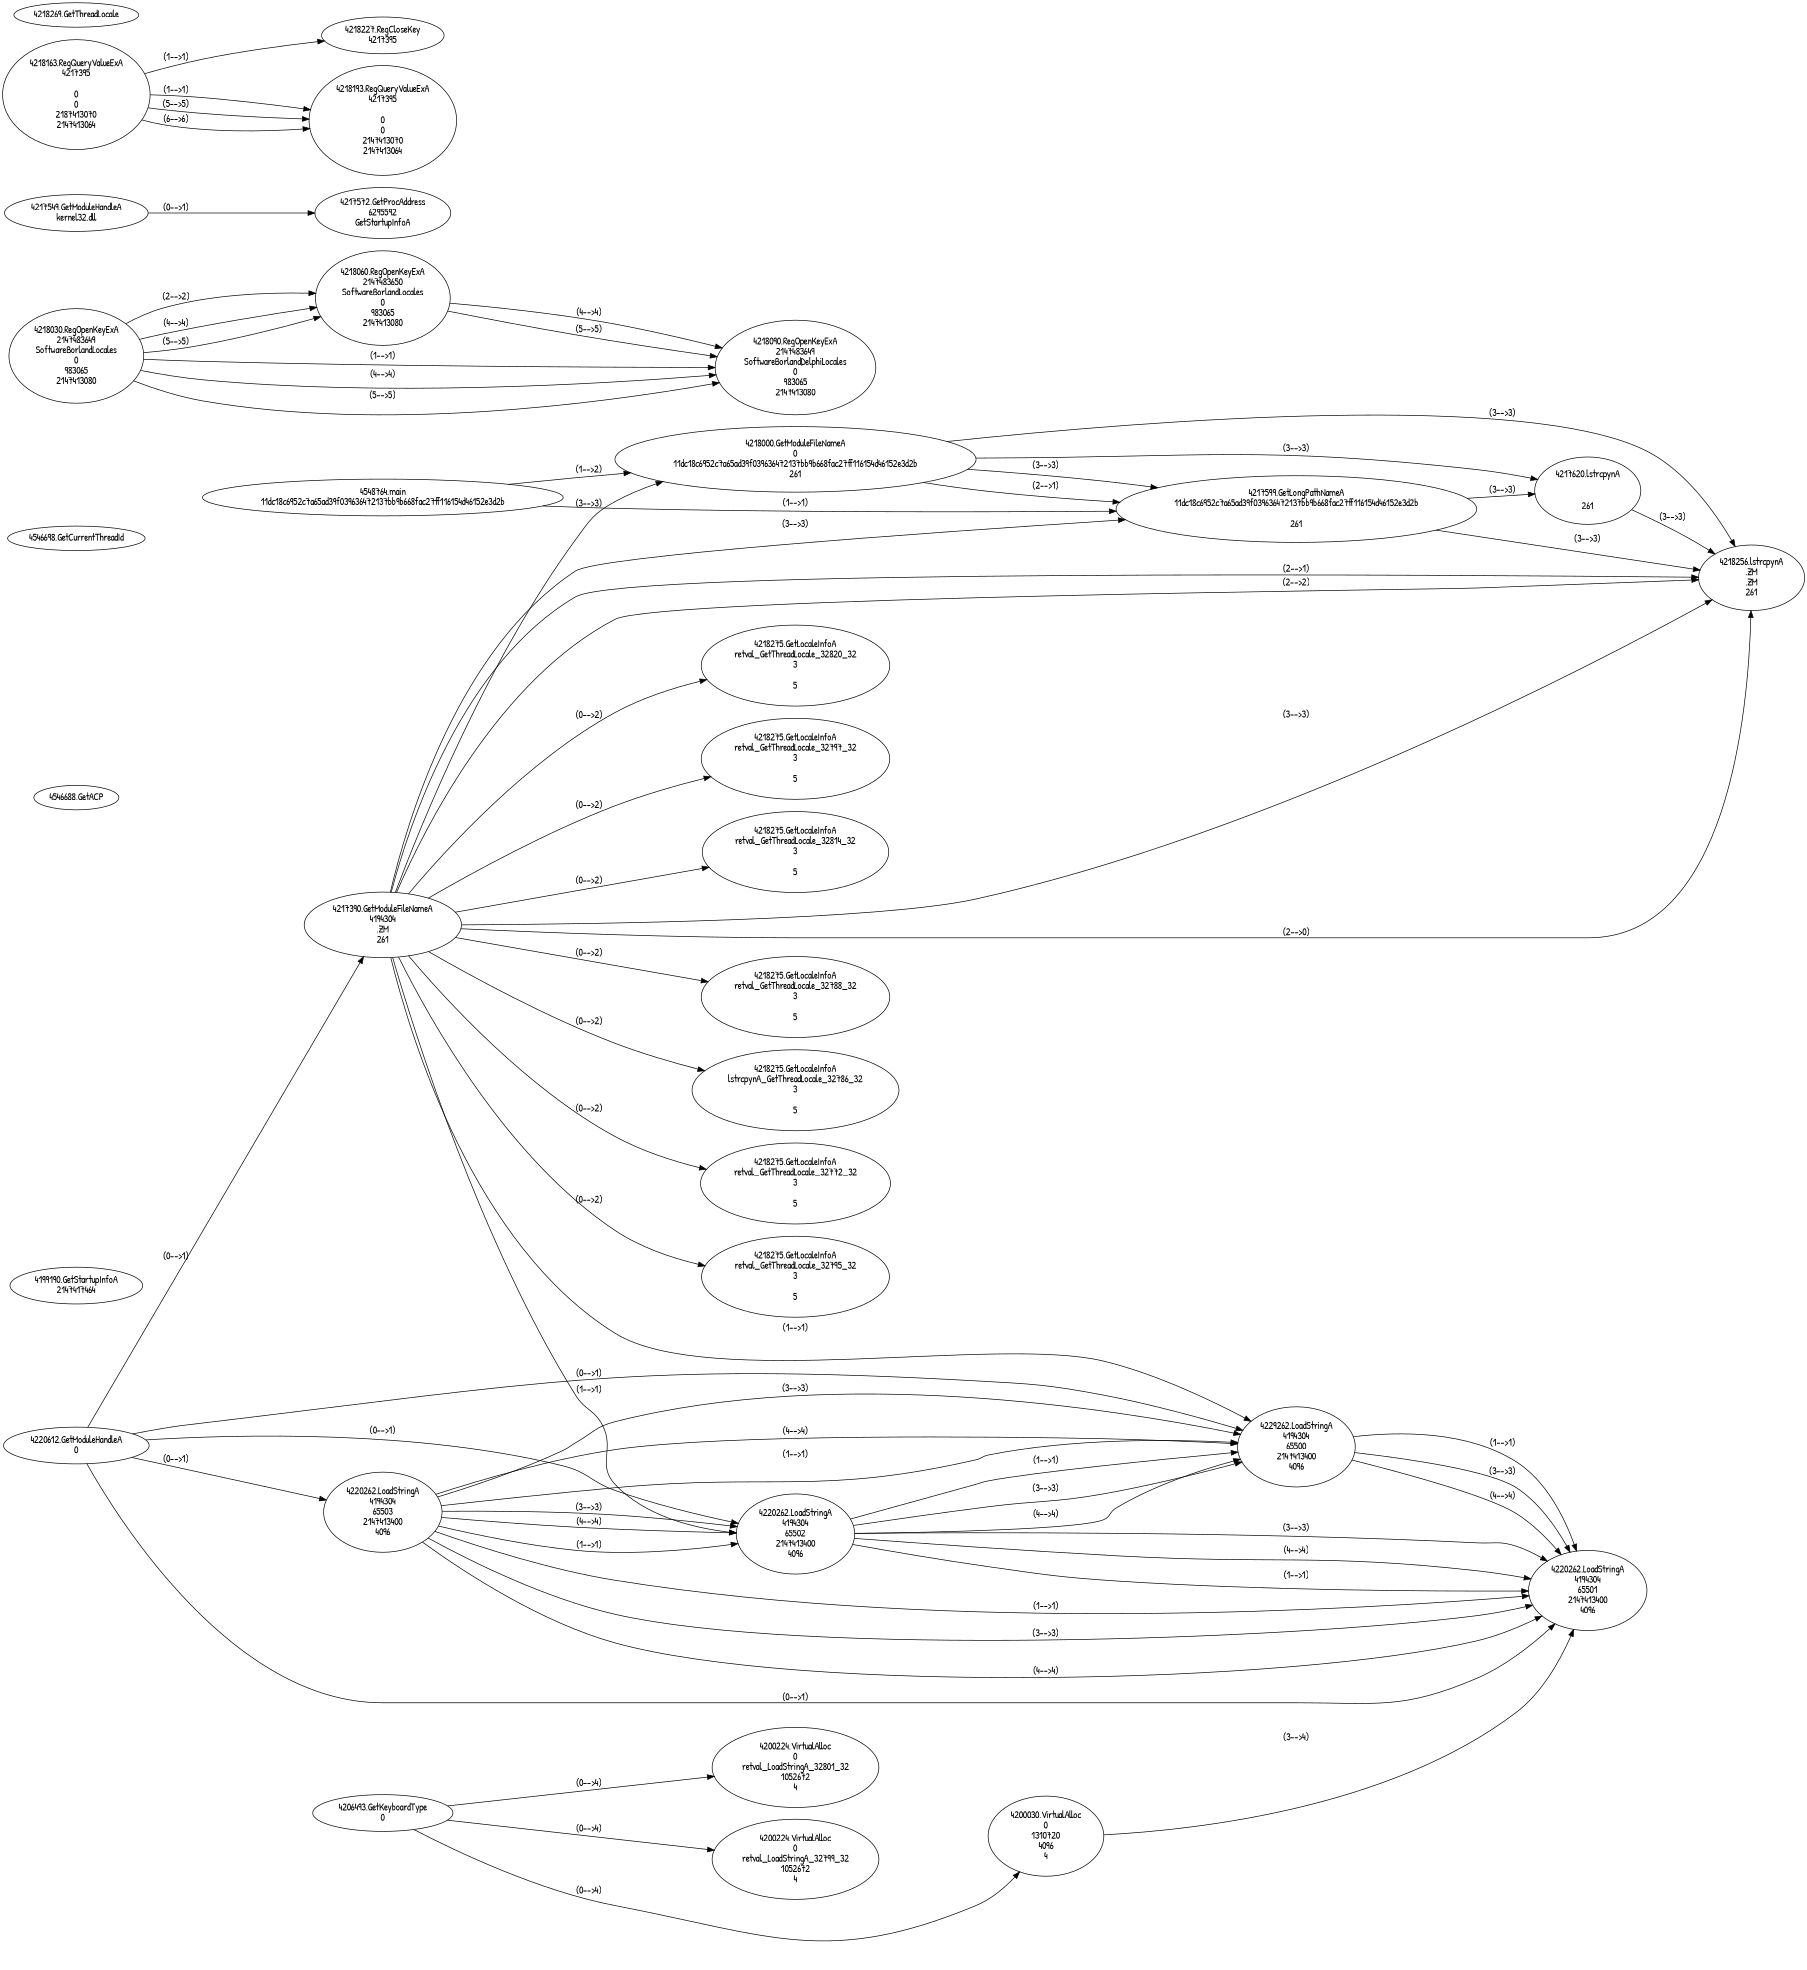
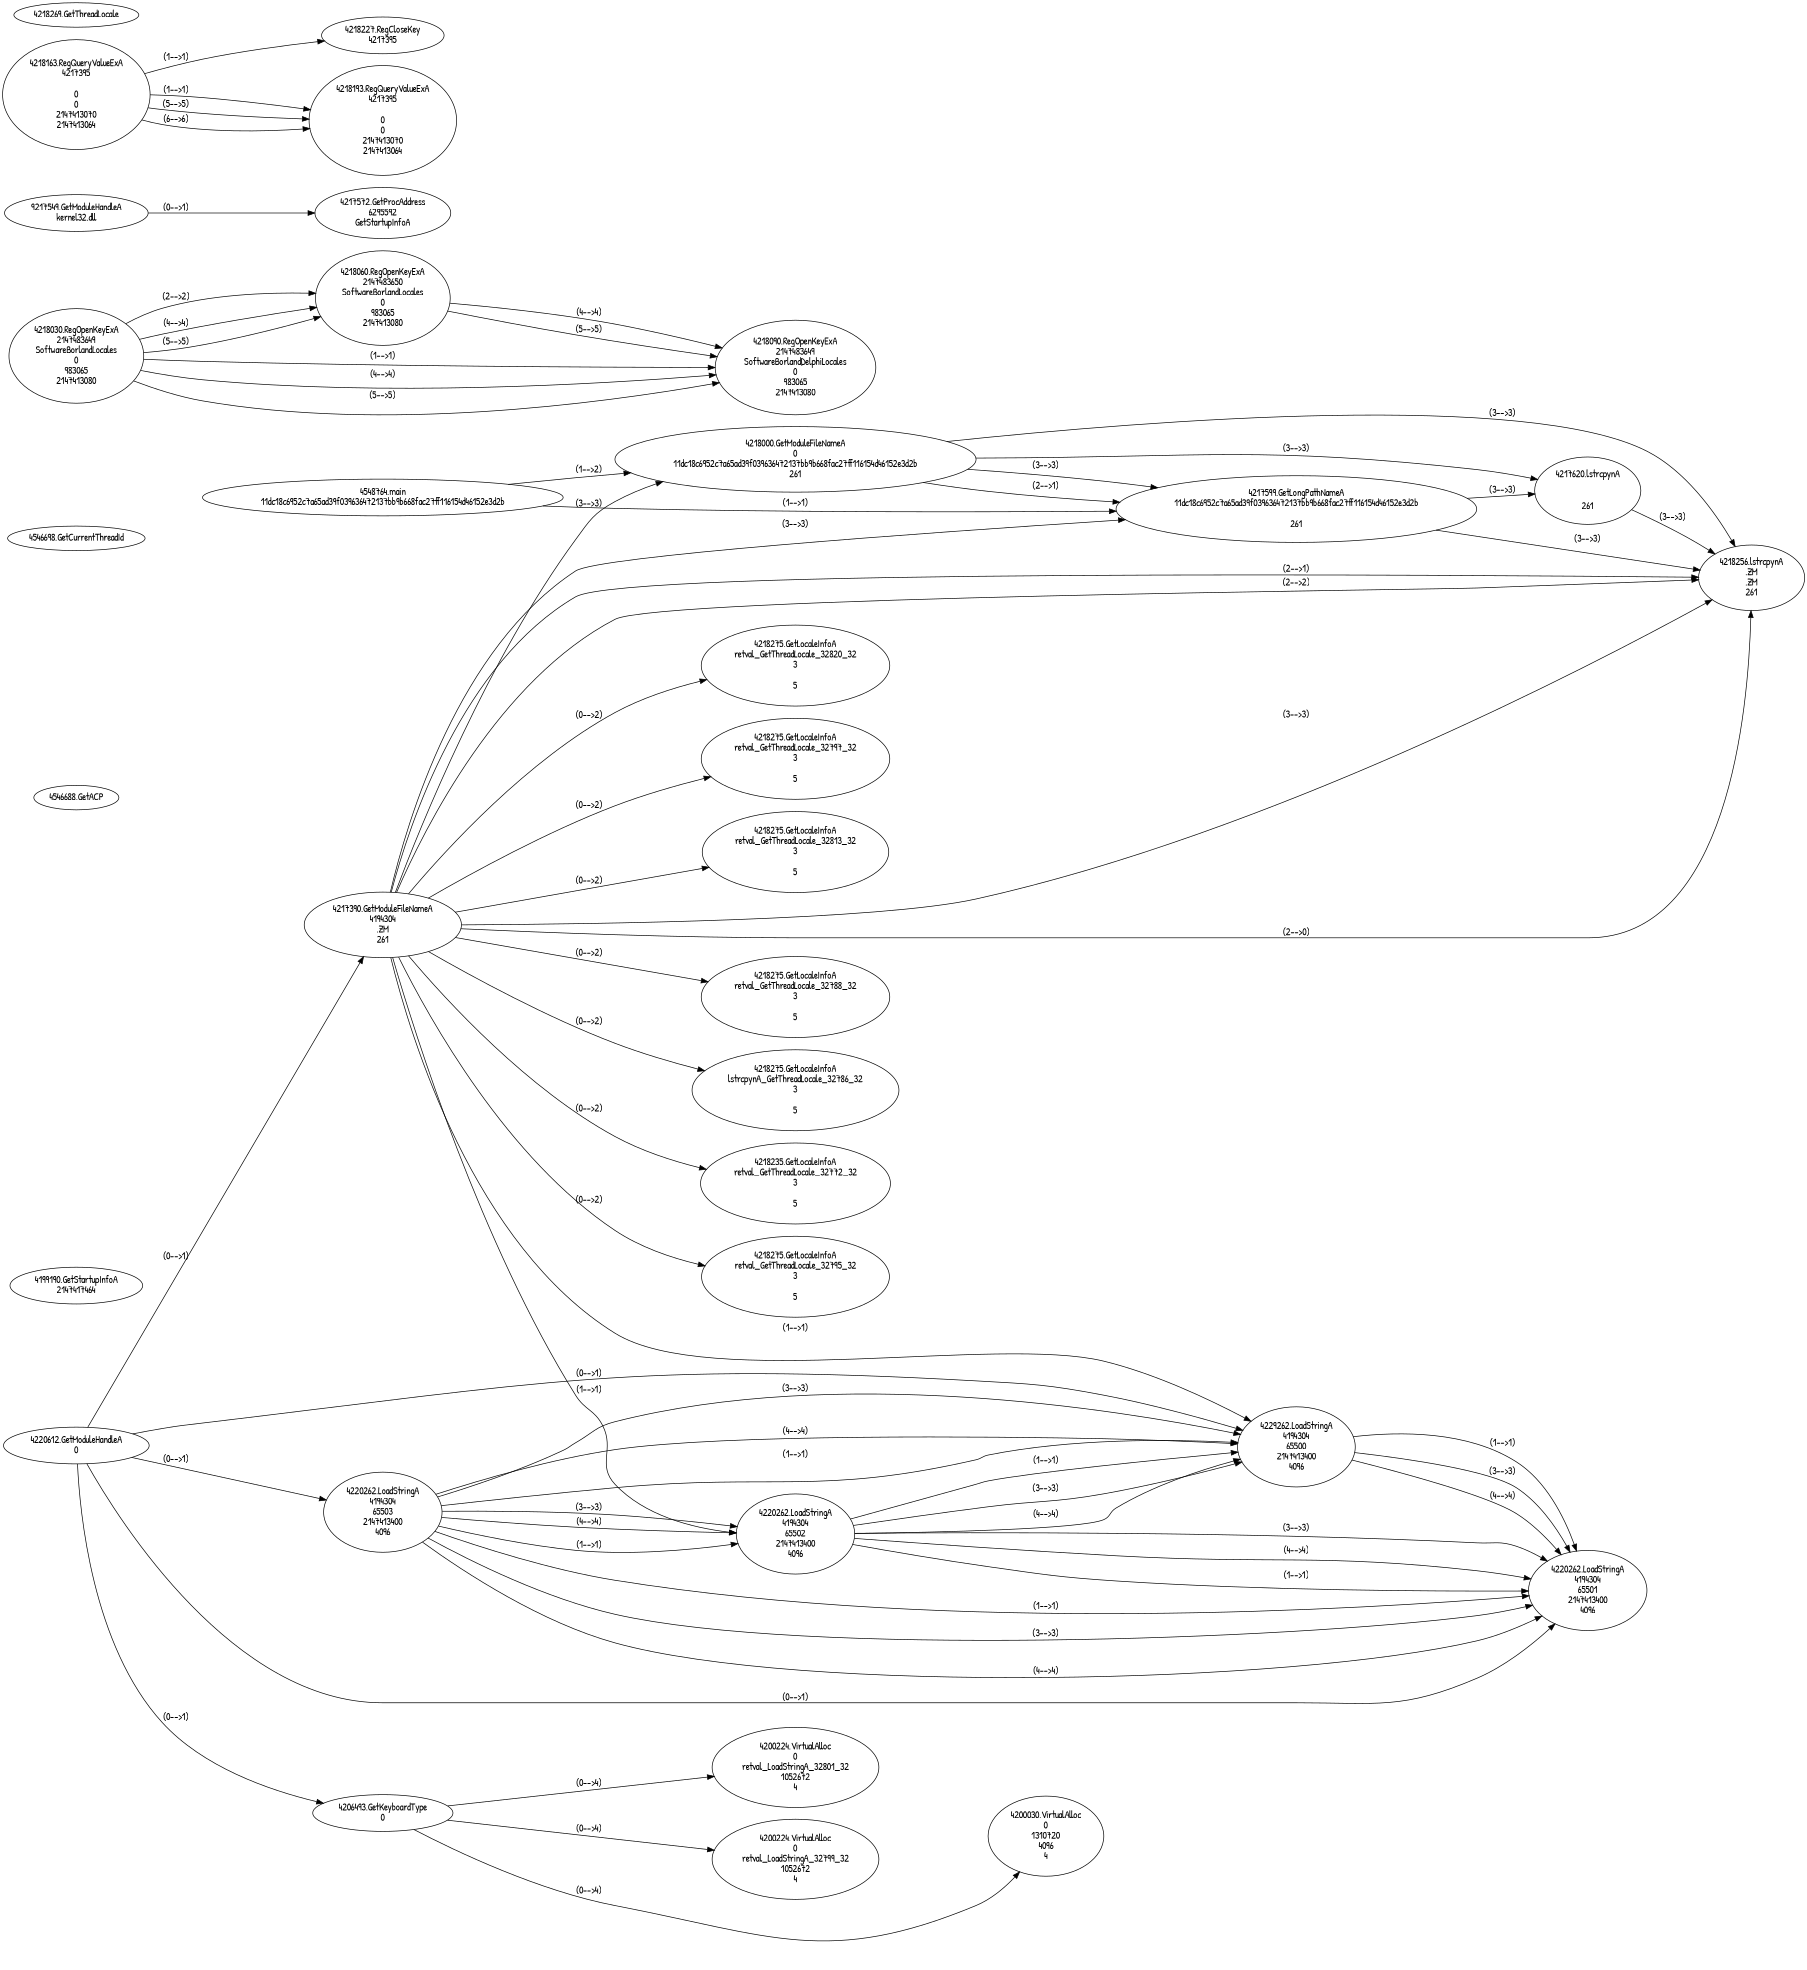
node "4218163.RegQueryValueExA 4217395 0 0 2187413070 2147413064": label "4218163.RegQueryValueExA 4217395 0 0 2187413070 2147413064" -> "4218163.RegQueryValueExA 4217395 0 0 2147413070 2147413064"
node "4217549.GetModuleHandleA kernel32.dll": label "4217549.GetModuleHandleA kernel32.dll" -> "9217549.GetModuleHandleA kernel32.dll"
node "4218275.GetLocaleInfoA retval_GetThreadLocale_32814_32 3 5": label "4218275.GetLocaleInfoA retval_GetThreadLocale_32814_32 3 5" -> "4218275.GetLocaleInfoA retval_GetThreadLocale_32813_32 3 5"
node "4218275.GetLocaleInfoA retval_GetThreadLocale_32772_32 3 5": label "4218275.GetLocaleInfoA retval_GetThreadLocale_32772_32 3 5" -> "4218235.GetLocaleInfoA retval_GetThreadLocale_32772_32 3 5"
edge "4220612.GetModuleHandleA 0" -> "4220262.LoadStringA 4194304 65502 2147413400 4096": now "4220612.GetModuleHandleA 0" -> "4206493.GetKeyboardType 0"
edge "4200030.VirtualAlloc 0 1310720 4096 4" -> "4220262.LoadStringA 4194304 65501 2147413400 4096": removed, label "(3-->4)"
